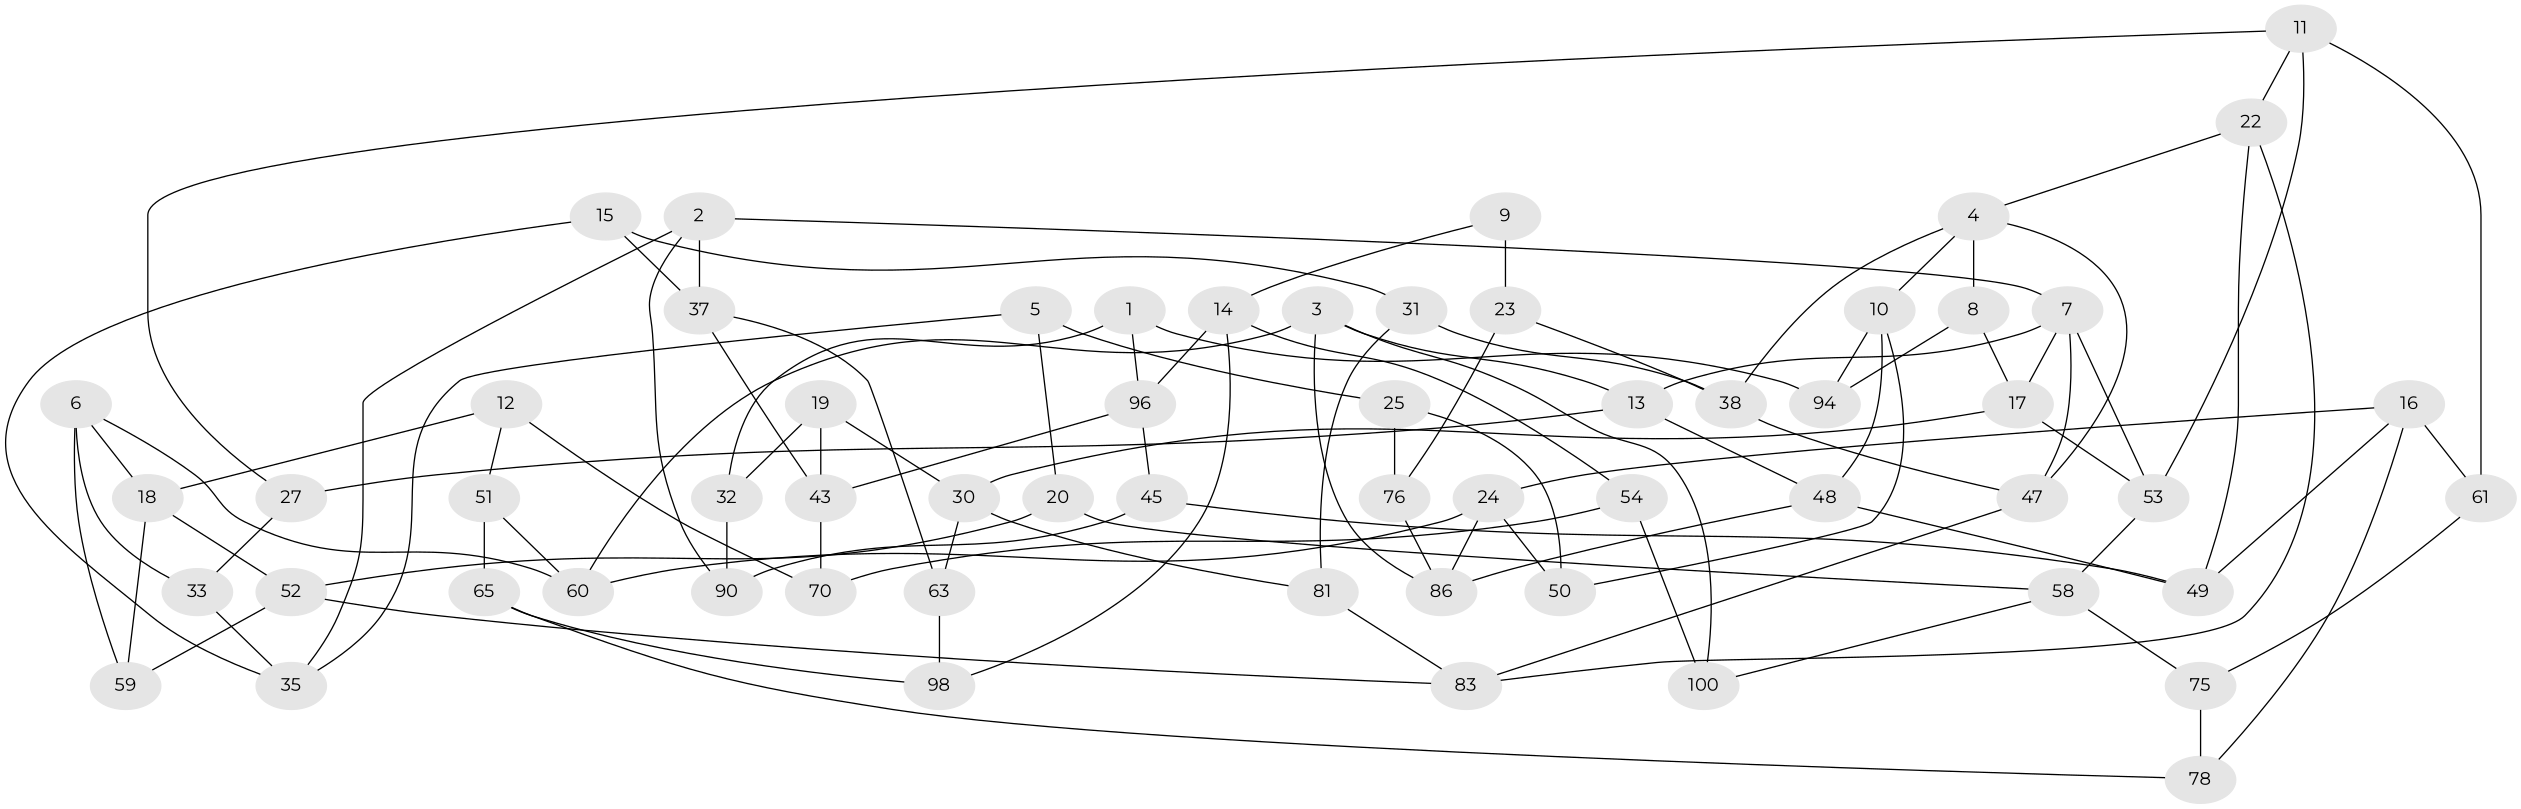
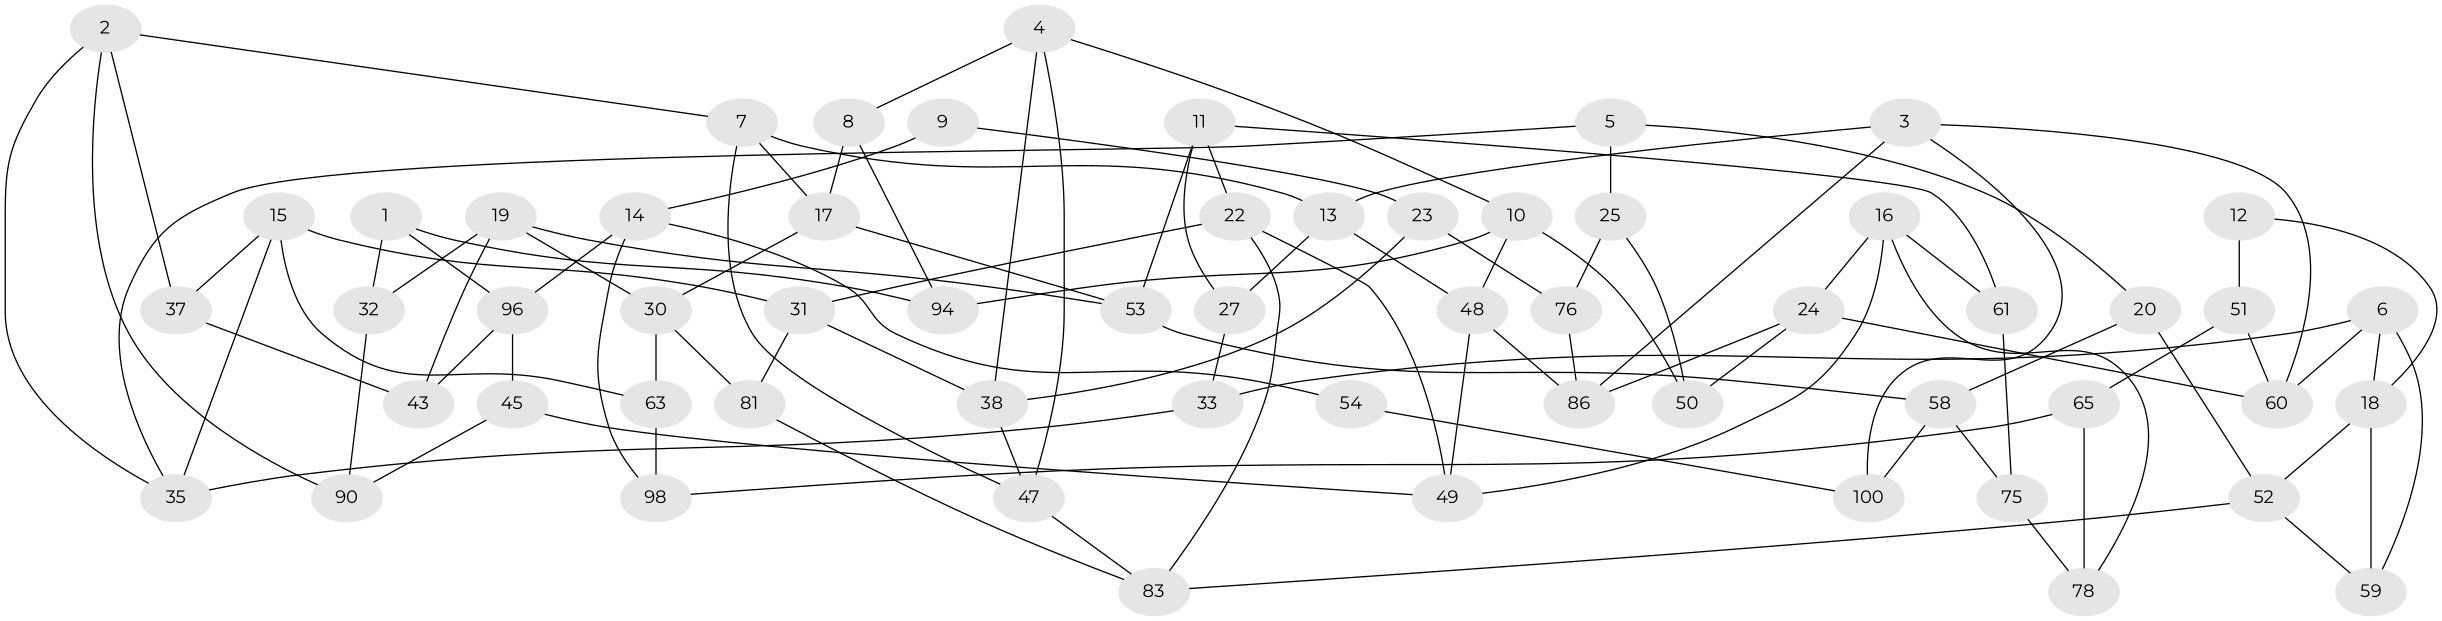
edge "22" -- "4": now "22" -- "31"
edge "37" -- "63": now "15" -- "63"
edge "7" -- "53": now "19" -- "53"
node "70": removed
